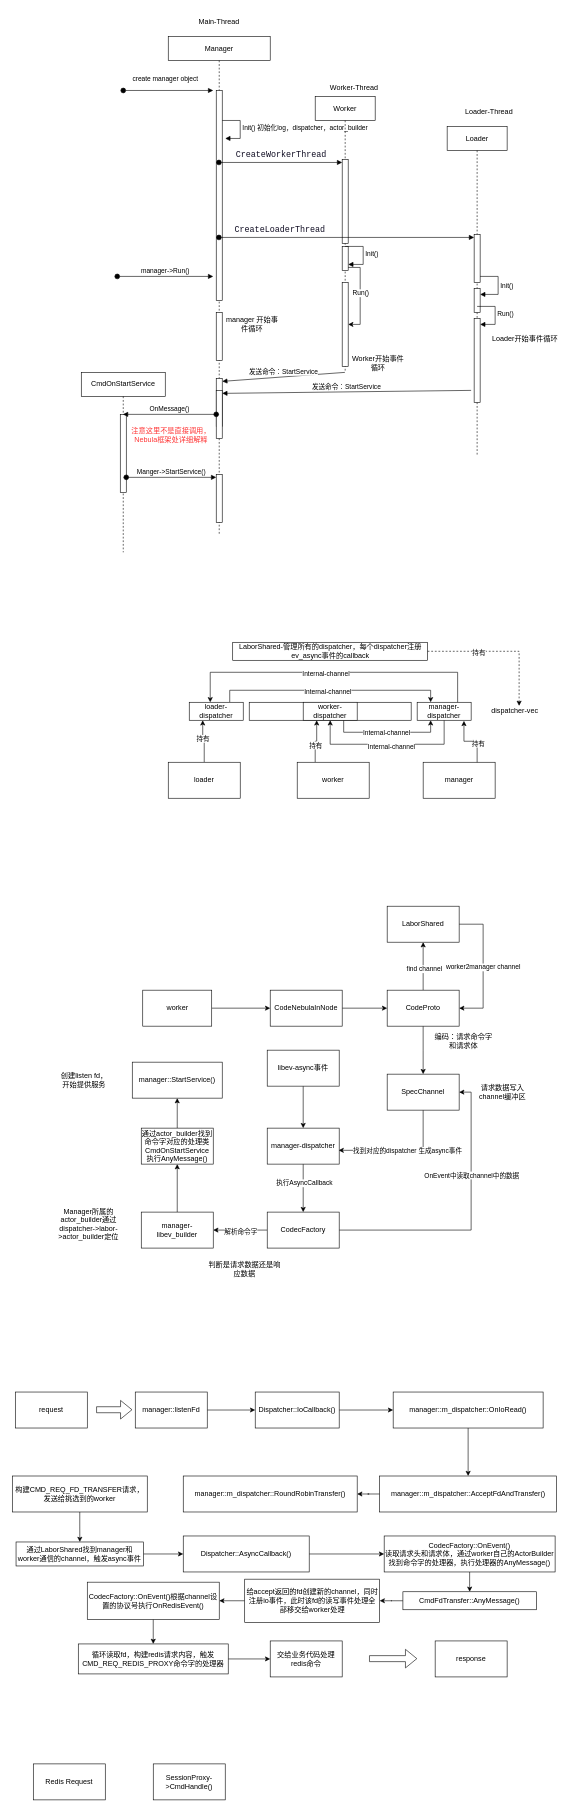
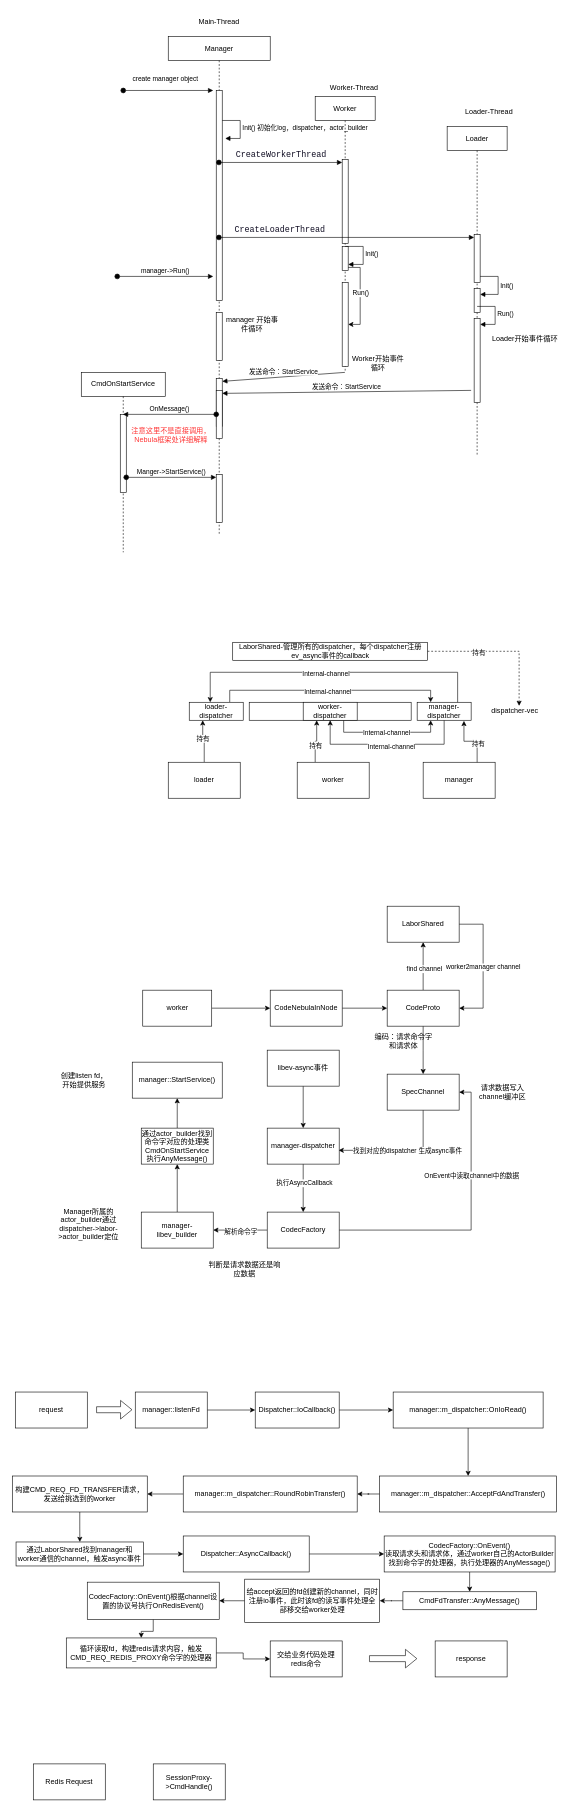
node "编码：请求命令字和请求体": moved (464, 1041) -> (404, 1041)
edge "manager::m_dispatcher::RoundRobinTransfer()" -> "构建CMD_REQ_FD_TRANSFER请求，发送给挑选到的worker": added
node "循环读取fd，构建redis请求内容，触发CMD_REQ_REDIS_PROXY命令字的处理器": moved (153, 1659) -> (141, 1653)
